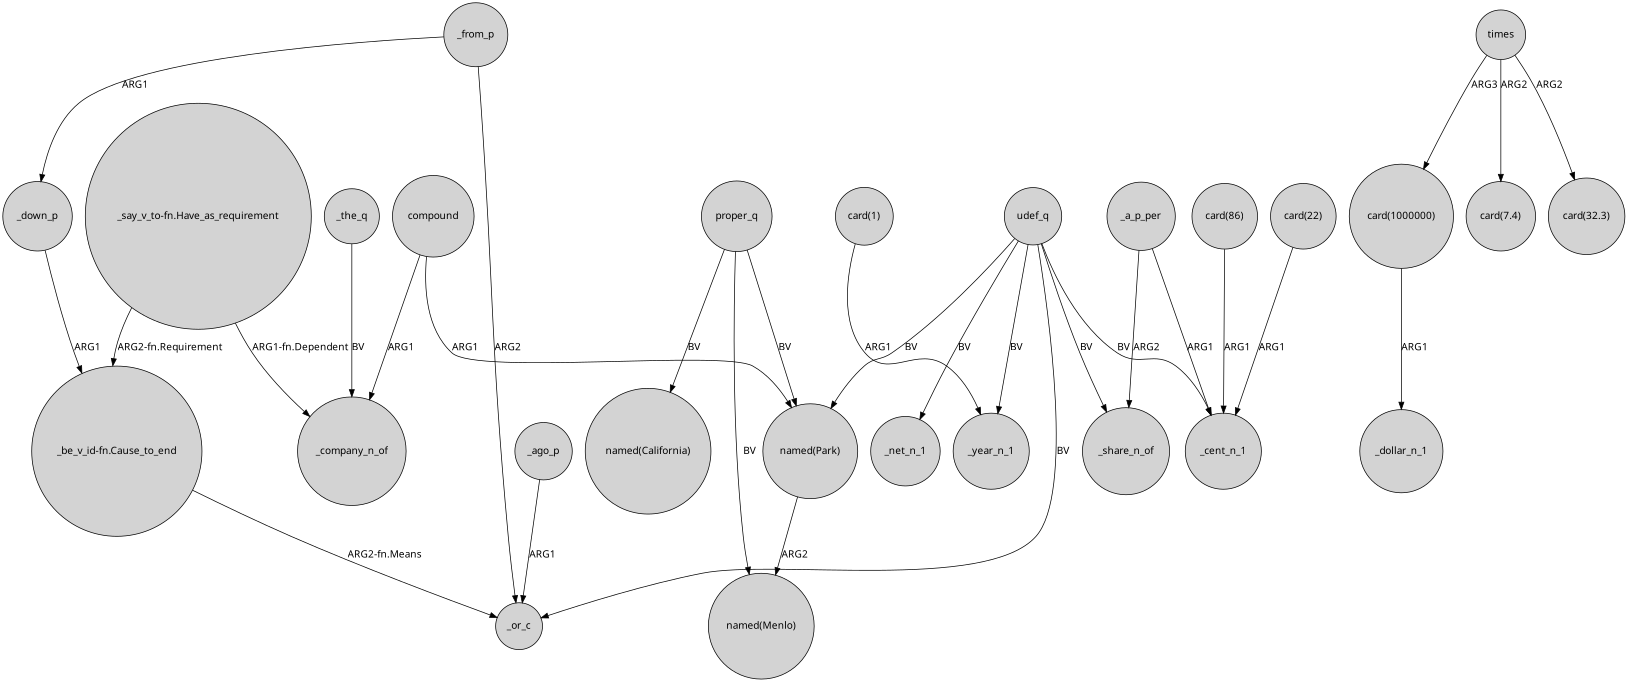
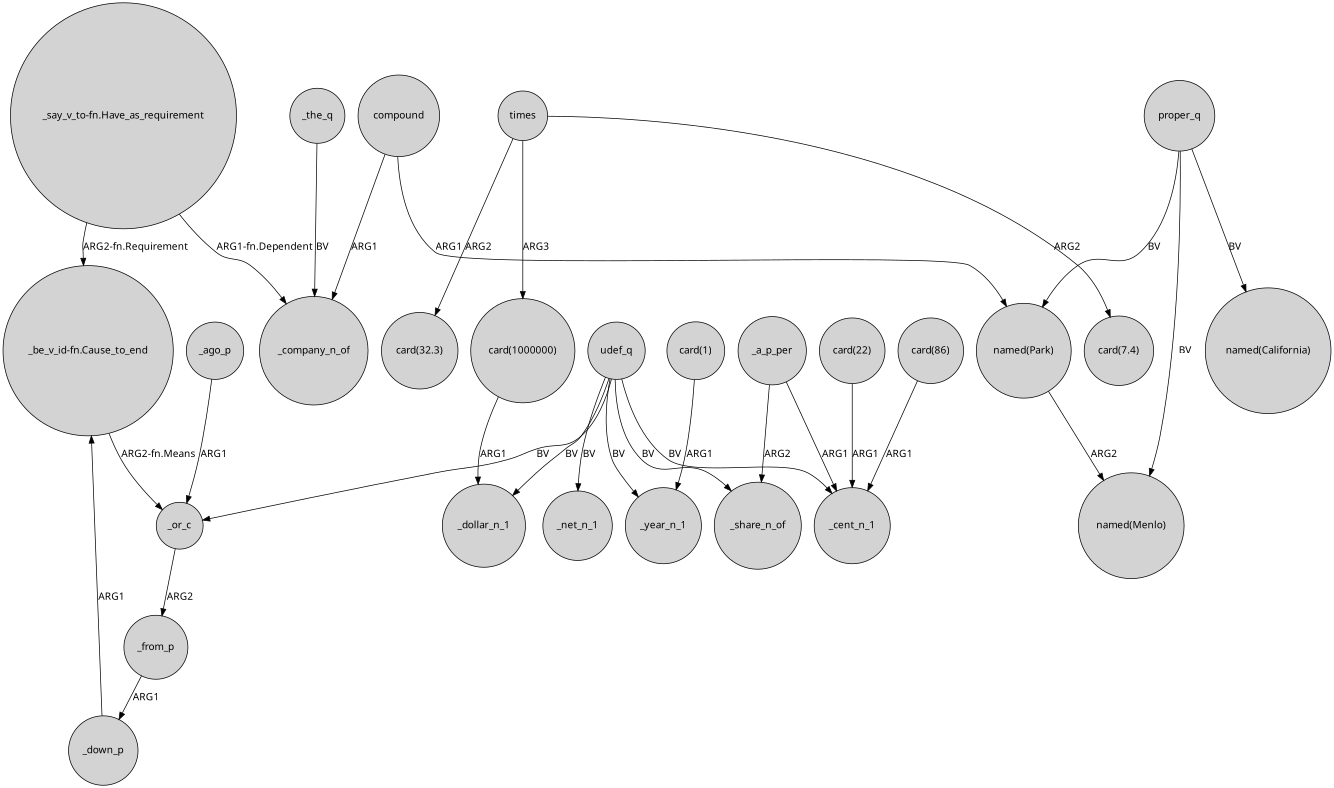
edge "udef_q" -> "named(Park)": now "udef_q" -> "_dollar_n_1"
edge "_from_p" -> "_or_c": reversed
